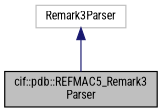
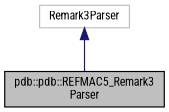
node "cif::pdb::REFMAC5_Remark3 Parser": label "cif::pdb::REFMAC5_Remark3 Parser" -> "pdb::pdb::REFMAC5_Remark3 Parser"
